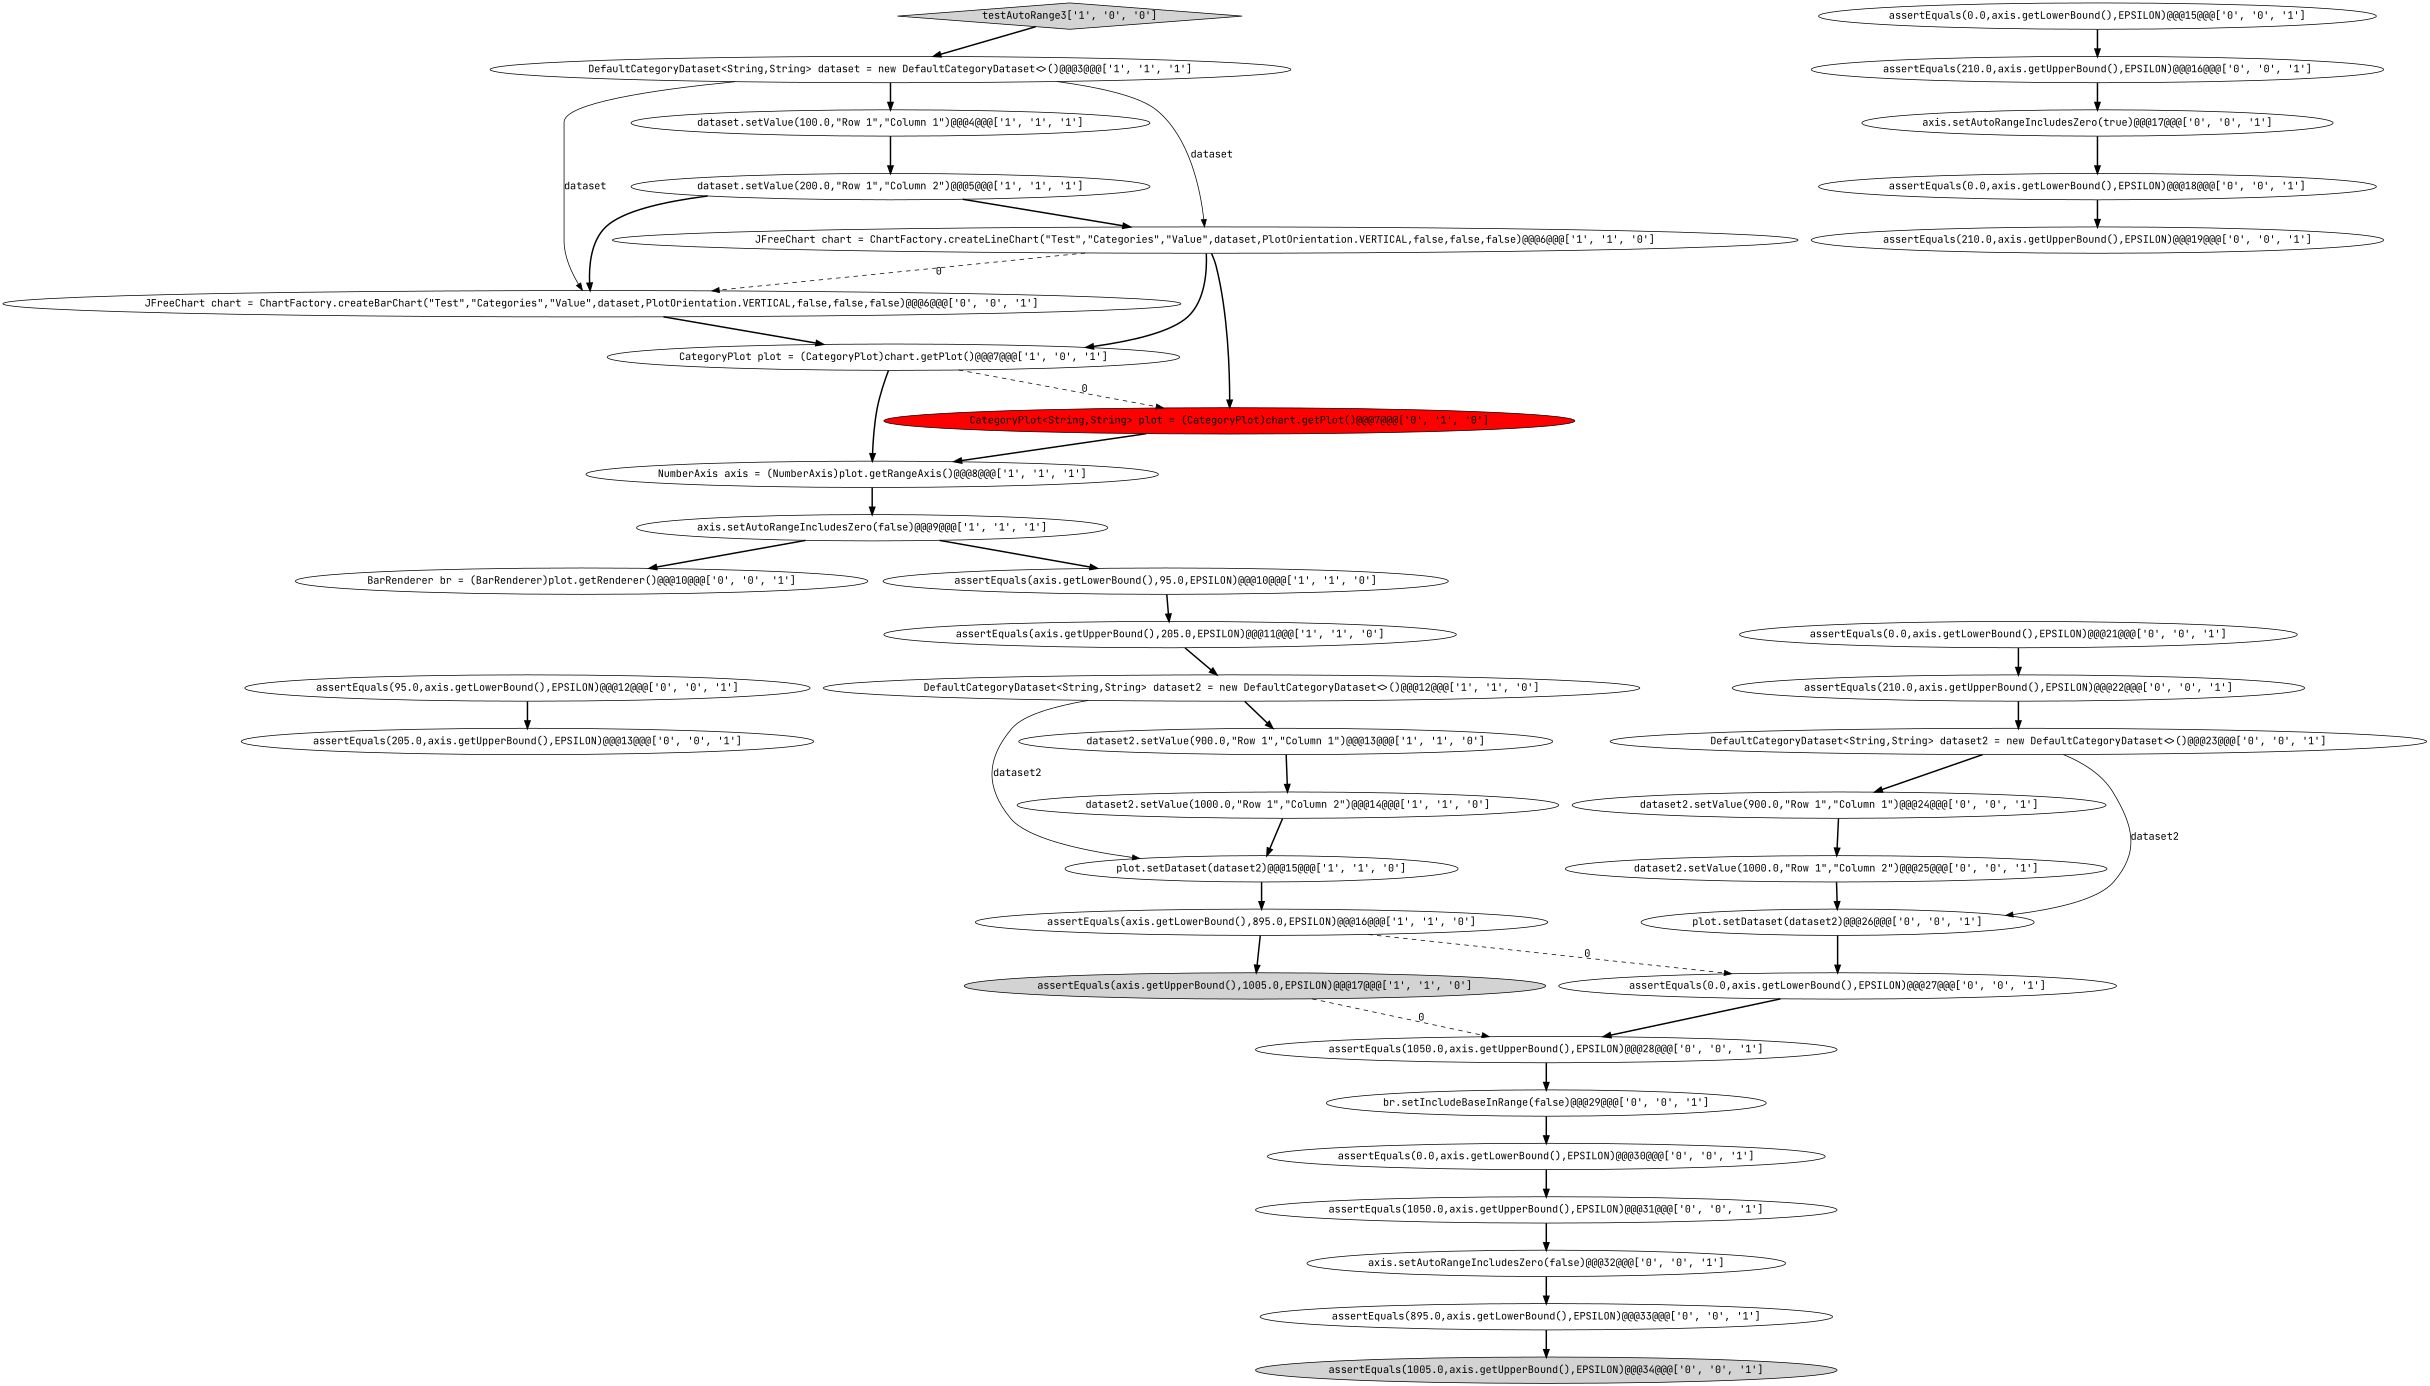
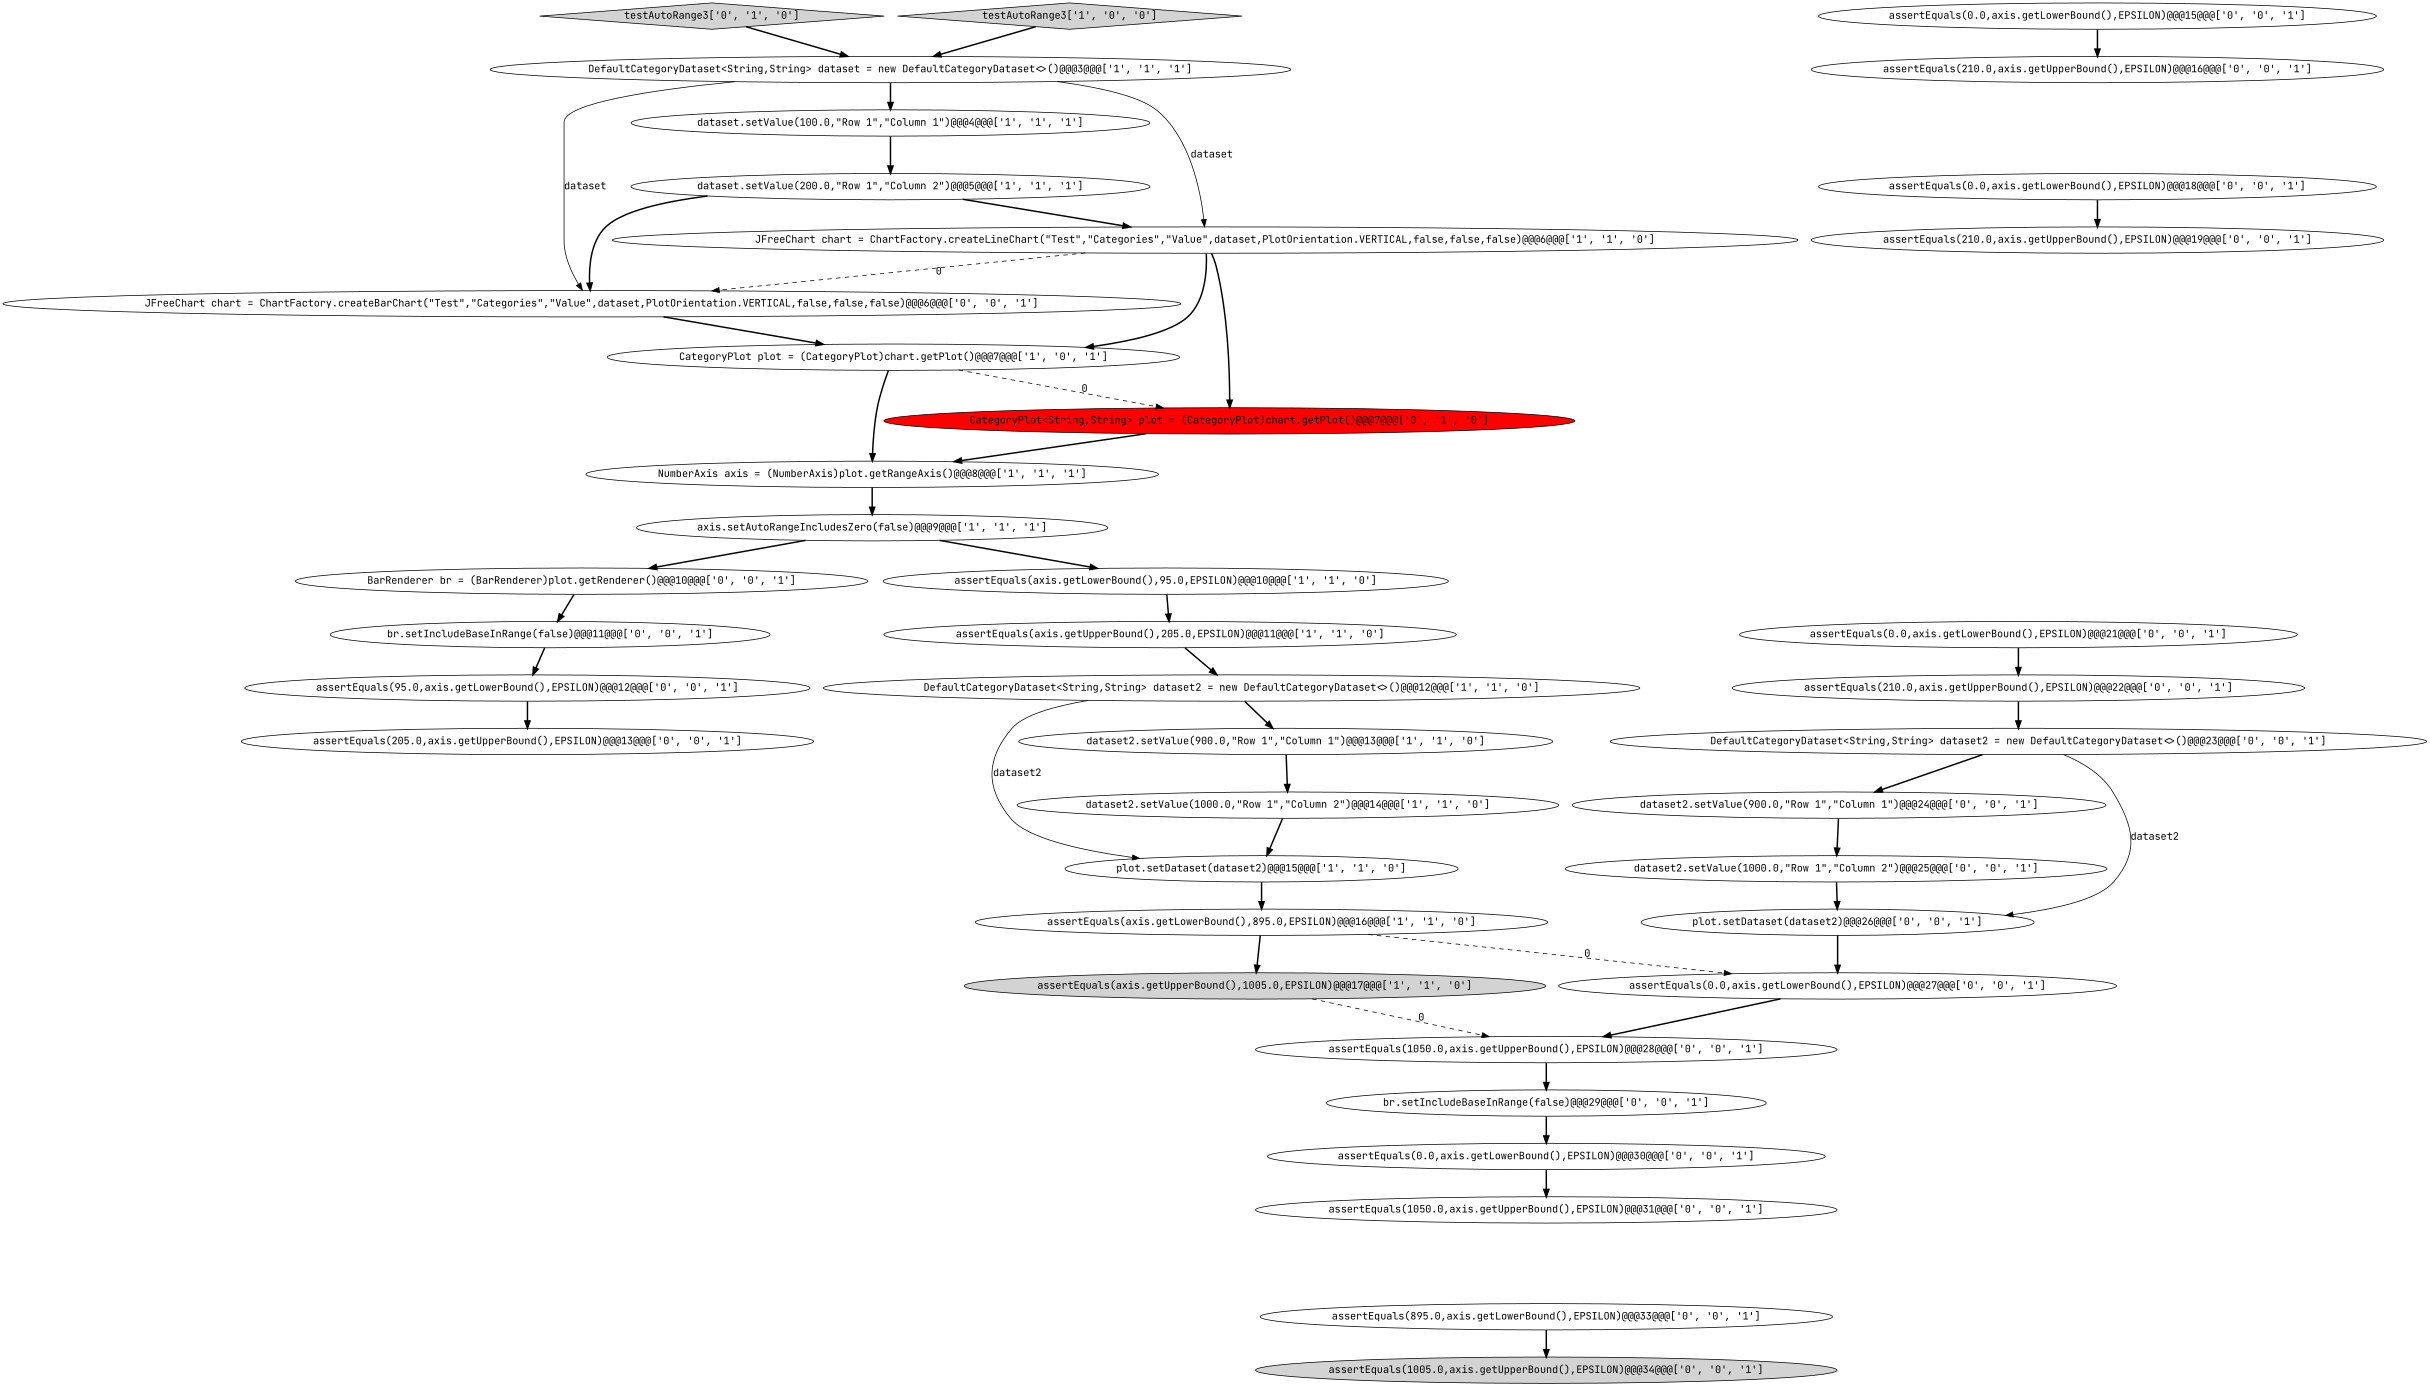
node "testAutoRange3['0', '1', '0']": added
node "axis.setAutoRangeIncludesZero(true)@@@17@@@['0', '0', '1']": removed
node "br.setIncludeBaseInRange(false)@@@11@@@['0', '0', '1']": added
node "axis.setAutoRangeIncludesZero(false)@@@32@@@['0', '0', '1']": removed
